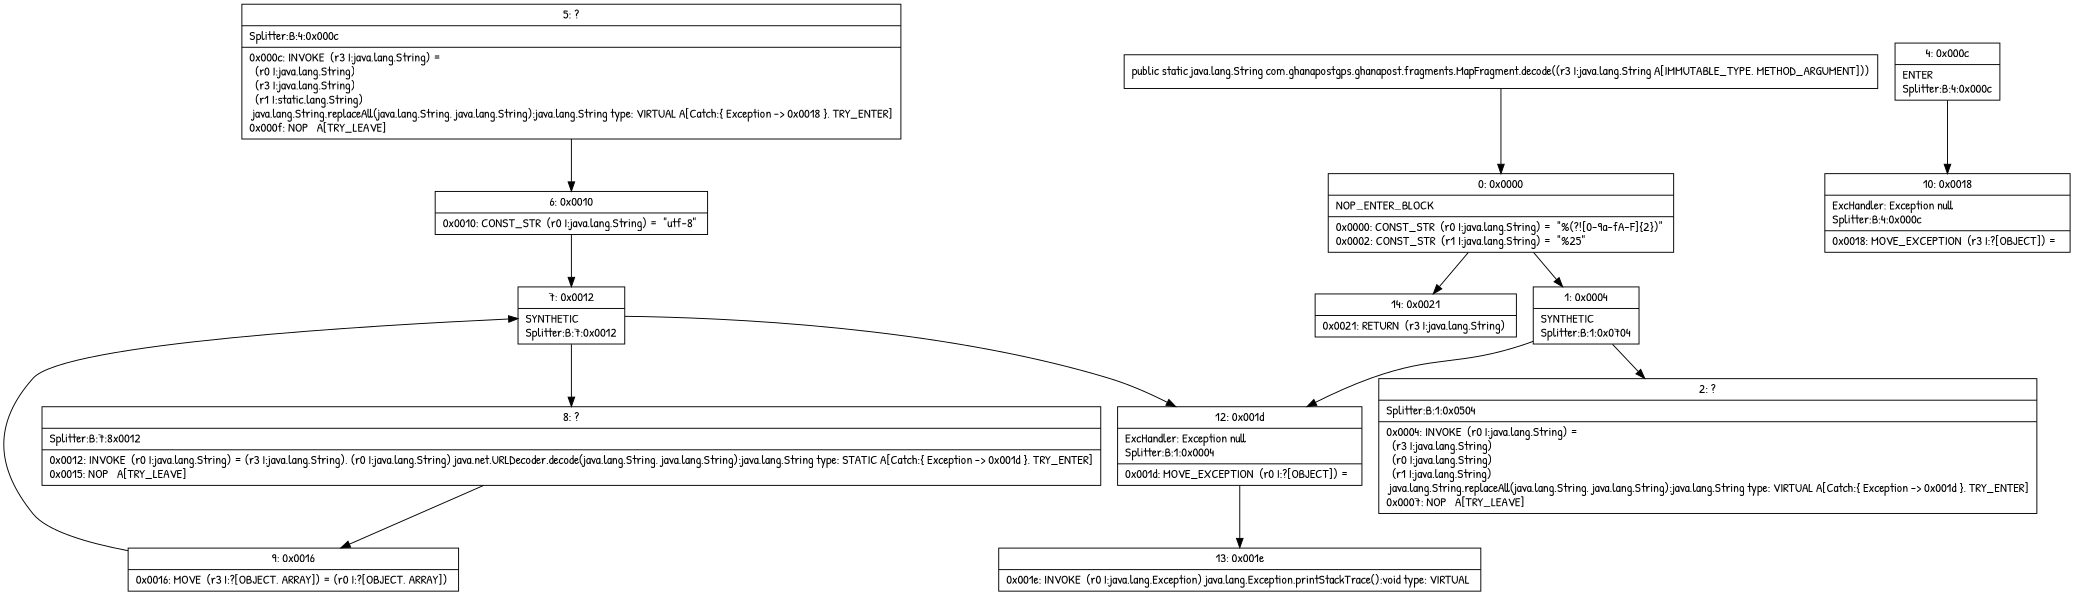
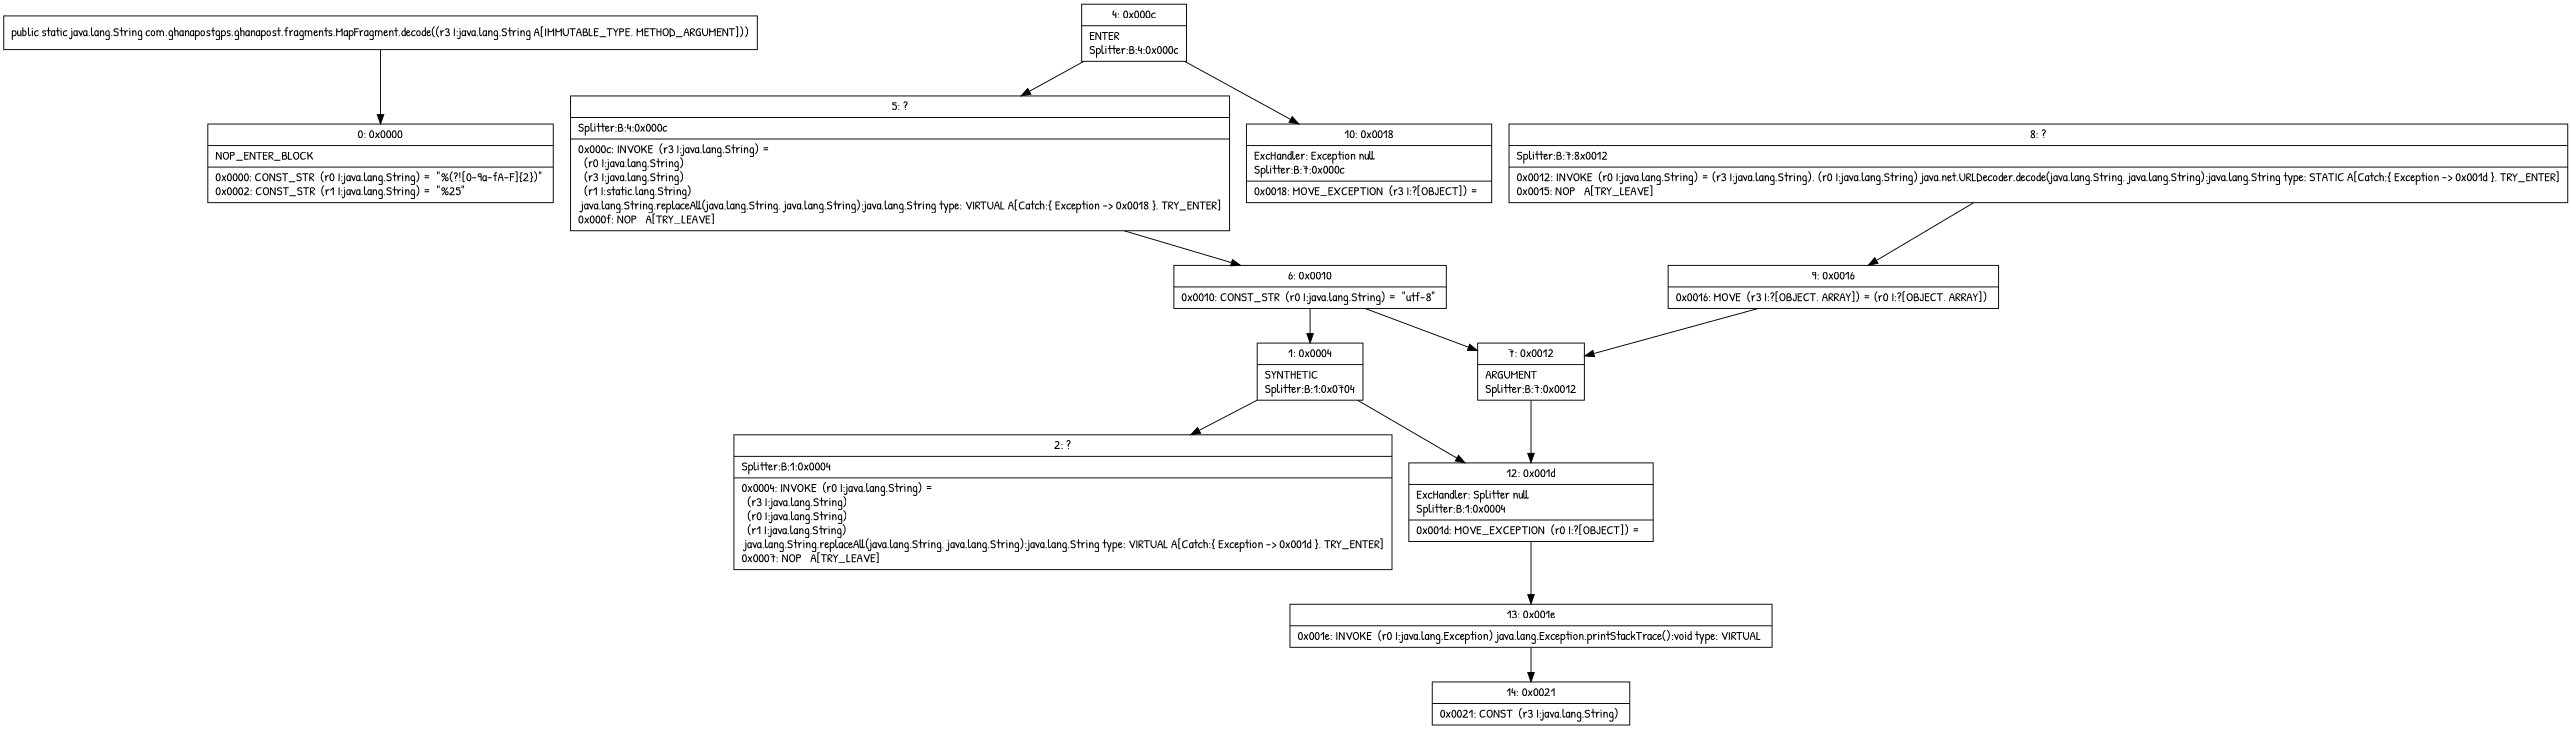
edge "4: 0x000c" -> "5: ?": added
node "10: 0x0018": text "Splitter:B:4:0x000c" -> "Splitter:B:7:0x000c"
edge "0: 0x0000" -> "1: 0x0004": now "6: 0x0010" -> "1: 0x0004"
edge "0: 0x0000" -> "14: 0x0021": now "13: 0x001e" -> "14: 0x0021"
node "7: 0x0012": text "SYNTHETIC" -> "ARGUMENT"
node "14: 0x0021": text "0x0021: RETURN  (r3 I:java.lang.String)" -> "0x0021: CONST  (r3 I:java.lang.String)"
edge "7: 0x0012" -> "8: ?": removed
node "2: ?": text "Splitter:B:1:0x0504" -> "Splitter:B:1:0x0004"
node "12: 0x001d": text "ExcHandler: Exception null" -> "ExcHandler: Splitter null"
